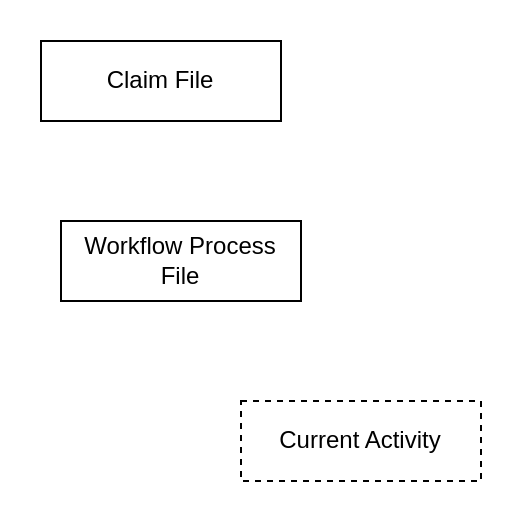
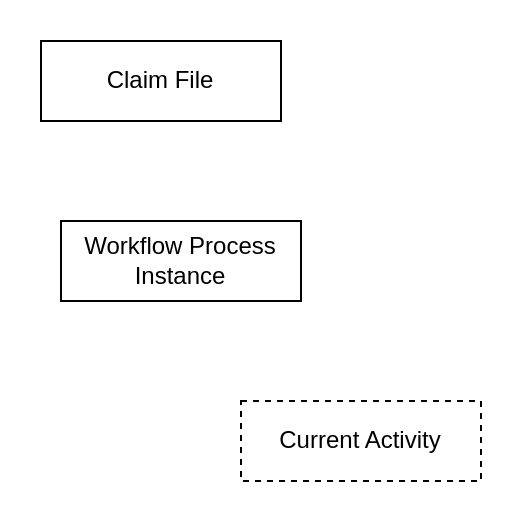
node "Workflow Process File": label "Workflow Process File" -> "Workflow Process Instance"
